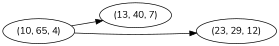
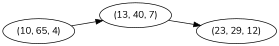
edge "(10, 65, 4)" -> "(23, 29, 12)": now "(13, 40, 7)" -> "(23, 29, 12)"
